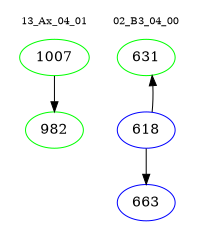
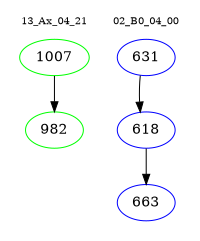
cluster "13_Ax_04_01": label "13_Ax_04_01" -> "13_Ax_04_21"
cluster "02_B3_04_00": label "02_B3_04_00" -> "02_B0_04_00"
node "631": color green -> blue
edge "618" -> "631": reversed
